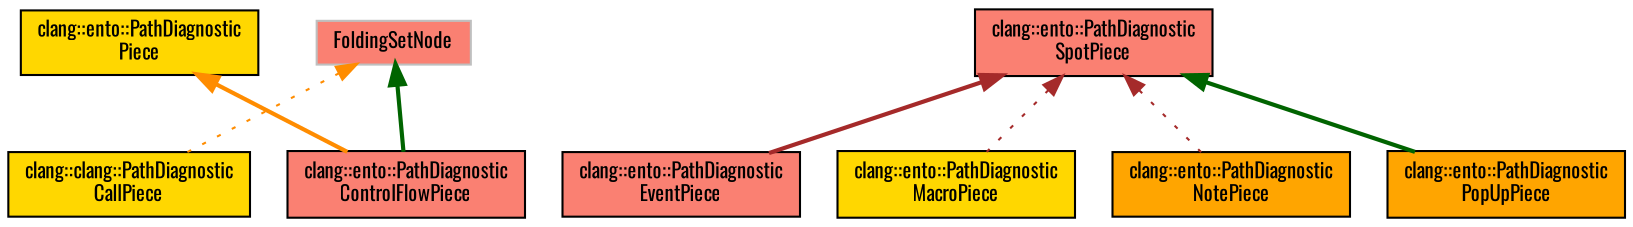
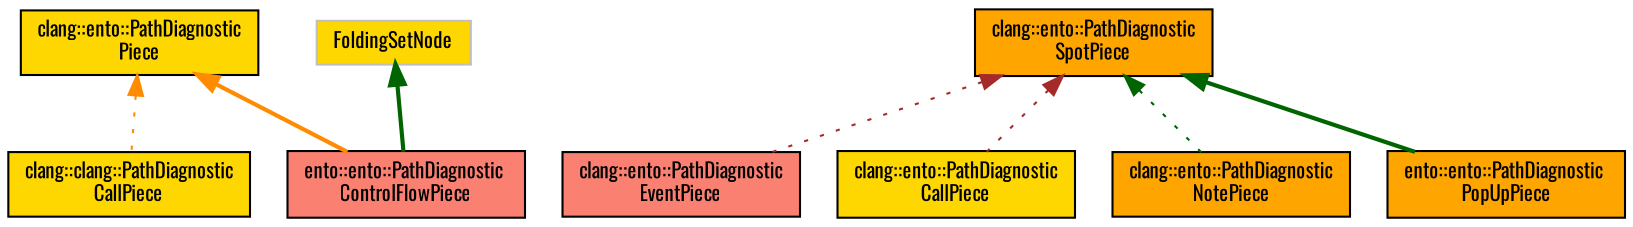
node "FoldingSetNode": fillcolor salmon -> gold
node "clang::ento::PathDiagnostic SpotPiece": fillcolor salmon -> orange
edge "clang::ento::PathDiagnostic EventPiece" -> "clang::ento::PathDiagnostic SpotPiece": style bold -> dotted
edge "clang::clang::PathDiagnostic CallPiece" -> "FoldingSetNode": now "clang::clang::PathDiagnostic CallPiece" -> "clang::ento::PathDiagnostic Piece"
edge "clang::ento::PathDiagnostic NotePiece" -> "clang::ento::PathDiagnostic SpotPiece": color brown -> darkgreen
node "clang::ento::PathDiagnostic ControlFlowPiece": label "clang::ento::PathDiagnostic ControlFlowPiece" -> "ento::ento::PathDiagnostic ControlFlowPiece"
node "clang::ento::PathDiagnostic MacroPiece": label "clang::ento::PathDiagnostic MacroPiece" -> "clang::ento::PathDiagnostic CallPiece"
node "clang::ento::PathDiagnostic PopUpPiece": label "clang::ento::PathDiagnostic PopUpPiece" -> "ento::ento::PathDiagnostic PopUpPiece"
